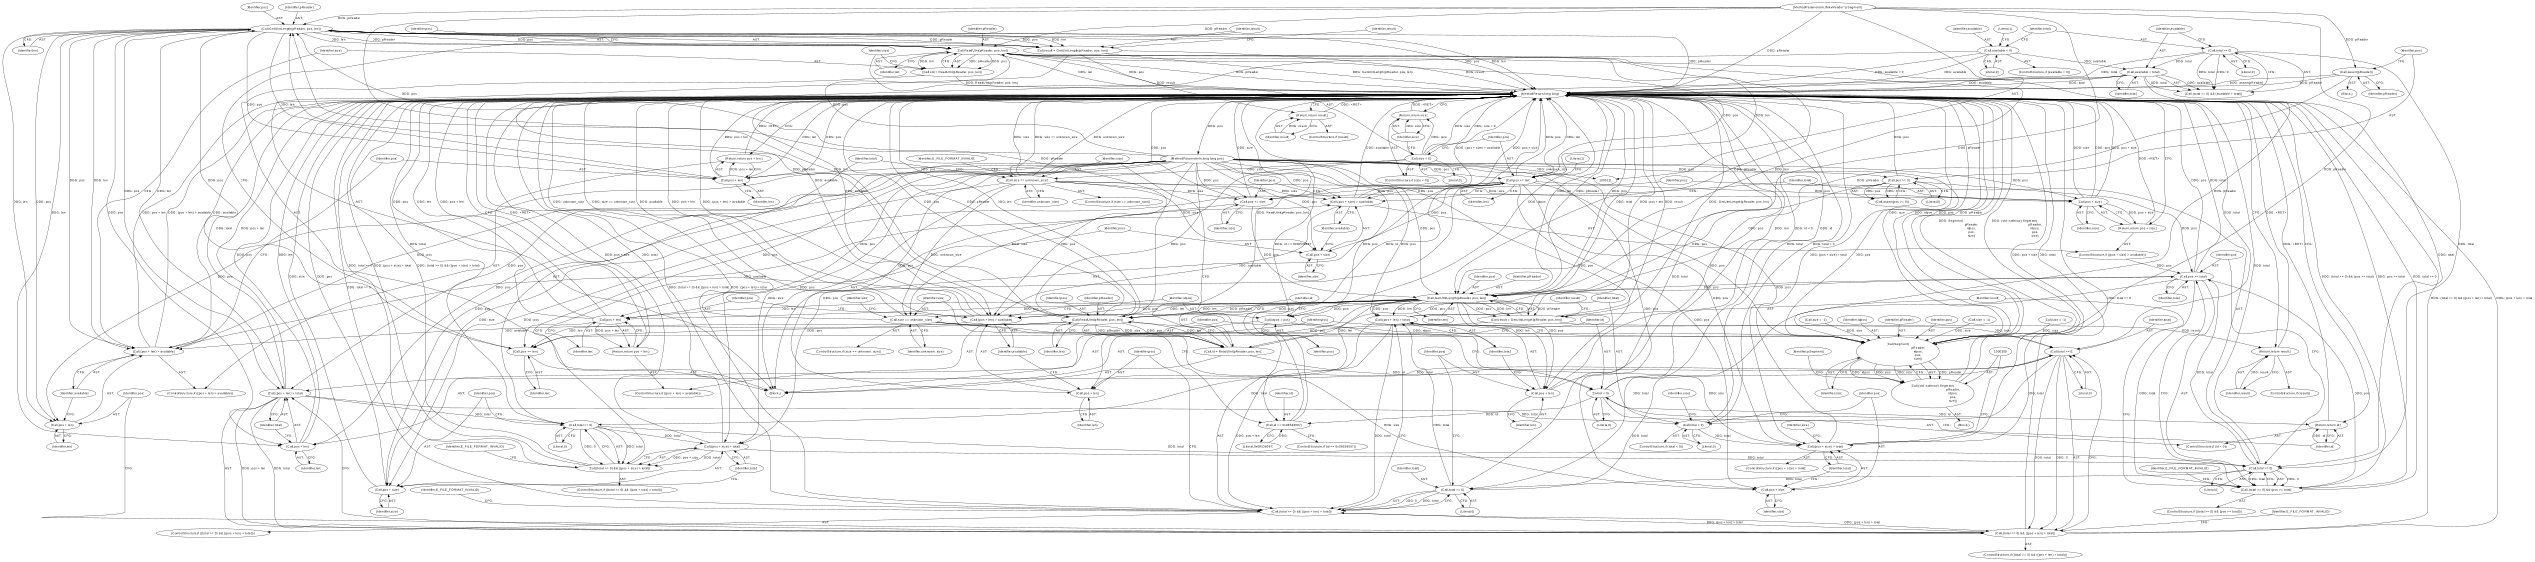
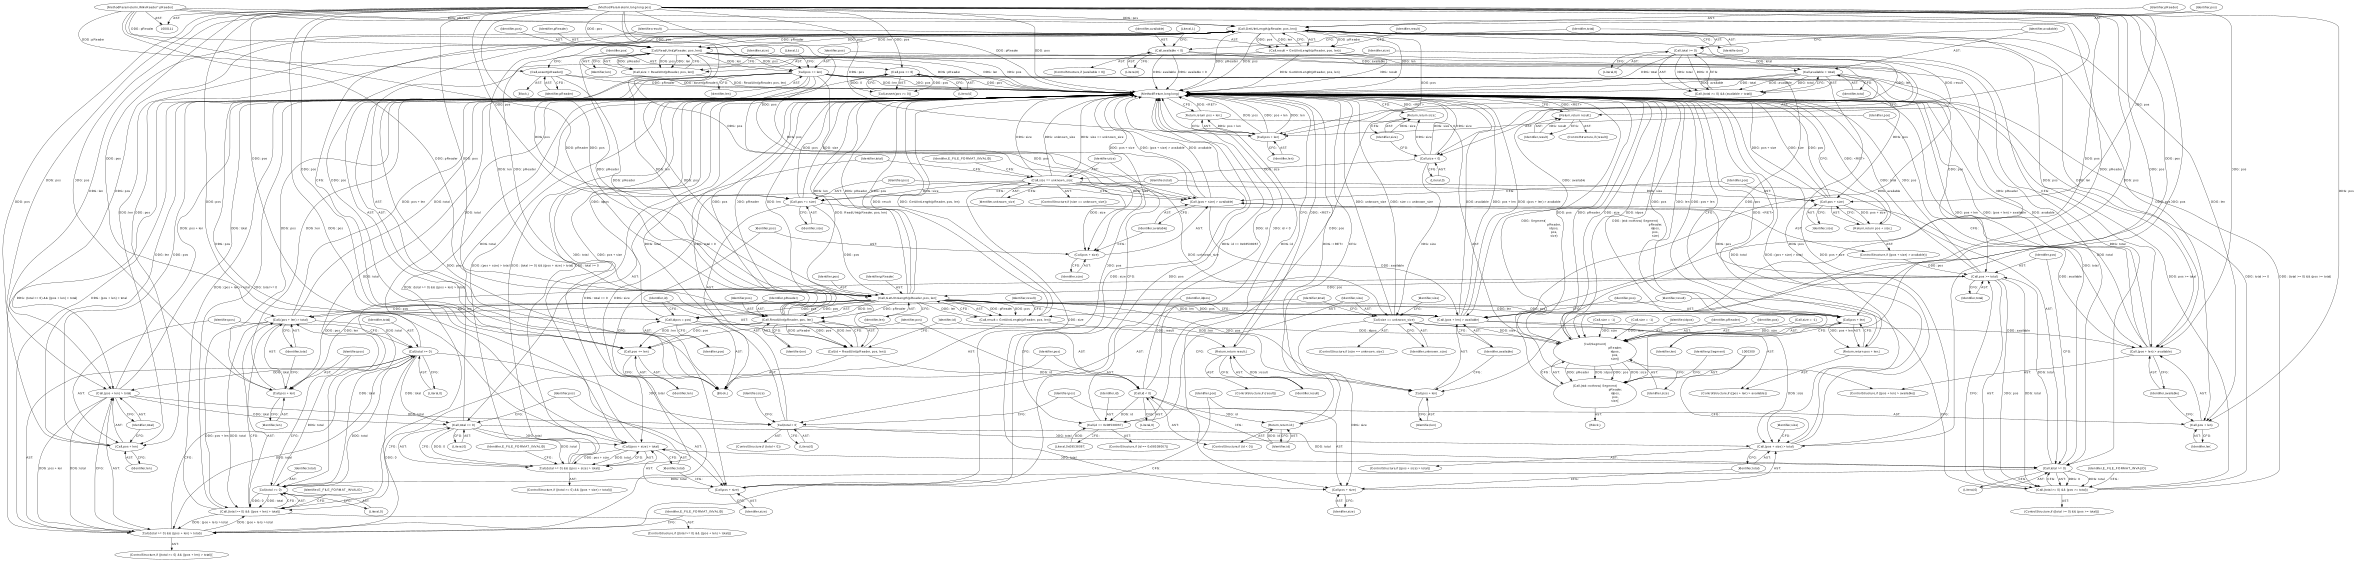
node "(MethodParameterIn,IMkvReader* pSegment)": label "(MethodParameterIn,IMkvReader* pSegment)" -> "(MethodParameterIn,IMkvReader* pReader)"
node "(Call,std = ReadUInt(pReader, pos, len))": label "(Call,std = ReadUInt(pReader, pos, len))" -> "(Call,size = ReadUInt(pReader, pos, len))"
edge "(Call,(total >= 0) && (available > total))" -> "(Call,available > total)": added, label "CFG:"
edge "(MethodReturn,long long)" -> "(MethodParameterIn,long long pos)": reversed
edge "(MethodParameterIn,long long pos)" -> "1000111": label "DDG: unknown_size" -> "AST: "
node "(ControlStructure,if (size < 0))": removed
edge "(Call,id = ReadUInt(pReader, pos, len))" -> "(Call,pos >= total)": now "(Call,pos += size)" -> "(Call,pos >= total)"
edge "(Call,id == 0x08538067)" -> "(ControlStructure,if (id == 0x08538067))": label "CFG: " -> "AST: "
